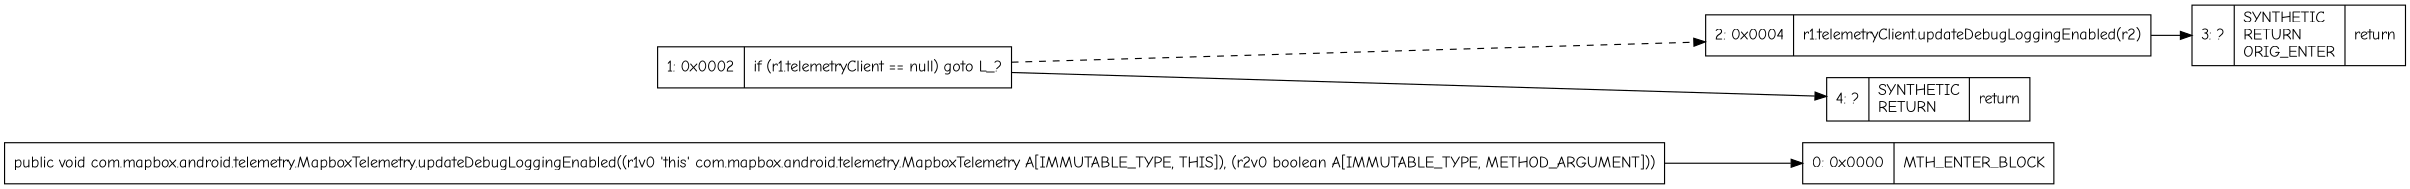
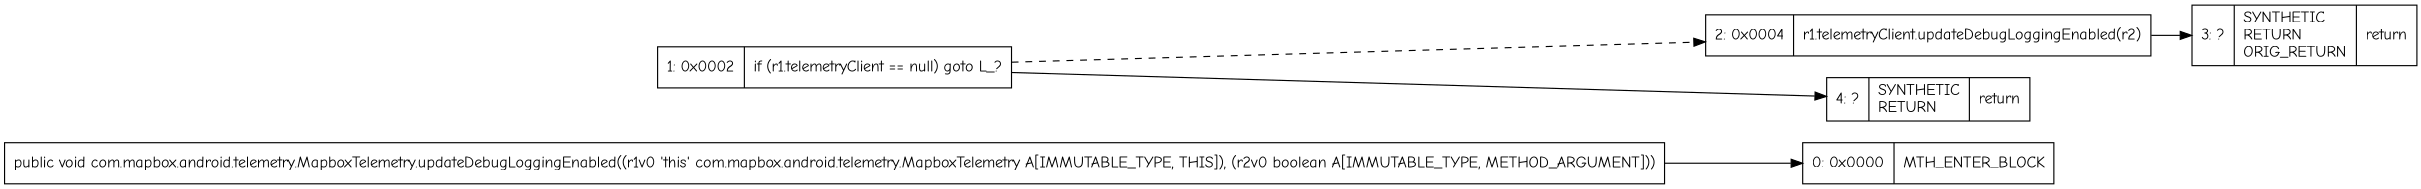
node "3: ?": text "ORIG_ENTER" -> "ORIG_RETURN"
